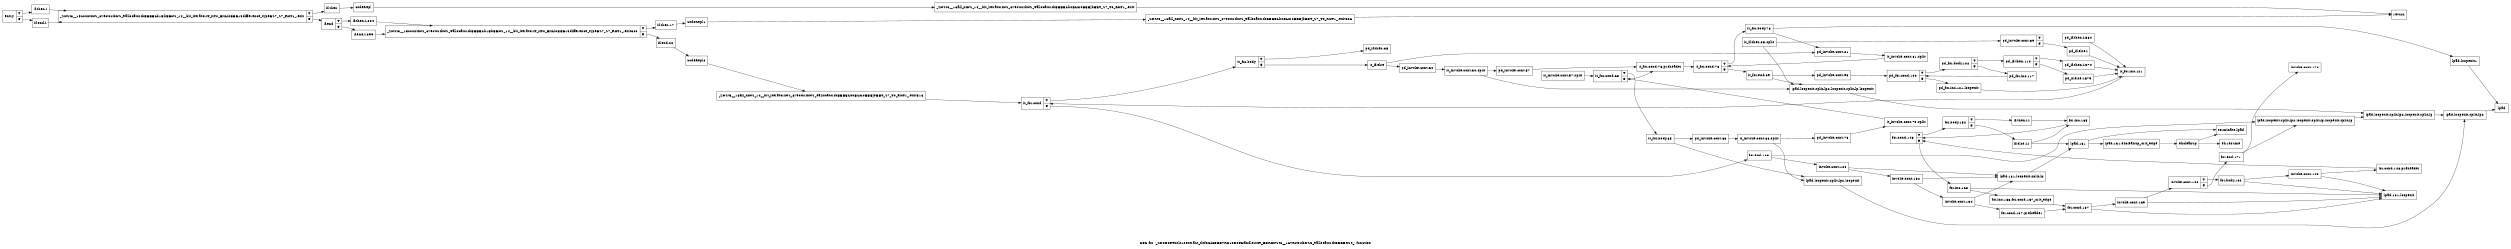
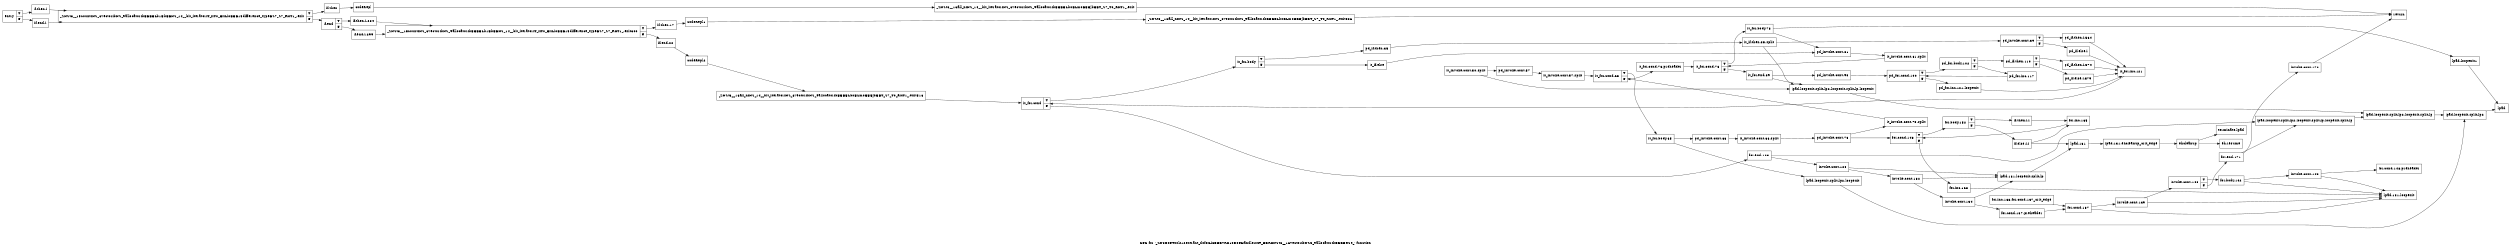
edge "pd_invoke.cont.39" -> "pd_if.then.i.564": added
edge "invoke.cont.172" -> "return": added
edge "pd_if.then.35" -> "it_if.then.35.split": added
node "pd_invoke.cont.50": removed
edge "pd_invoke.cont.57" -> "it_for.cond.76.preheader": now "pd_invoke.cont.57" -> "it_invoke.cont.57.split"
edge "lpad.131" -> "terminate.lpad": removed
edge "for.cond.148.preheader" -> "for.cond.148": now "pd_invoke.cont.73" -> "for.cond.148"
edge "it_invoke.cont.66.split" -> "lpad.loopexit.split-lp2.loopexit": removed
edge "for.inc.168" -> "for.inc.168.for.cond.137_crit_edge": removed
